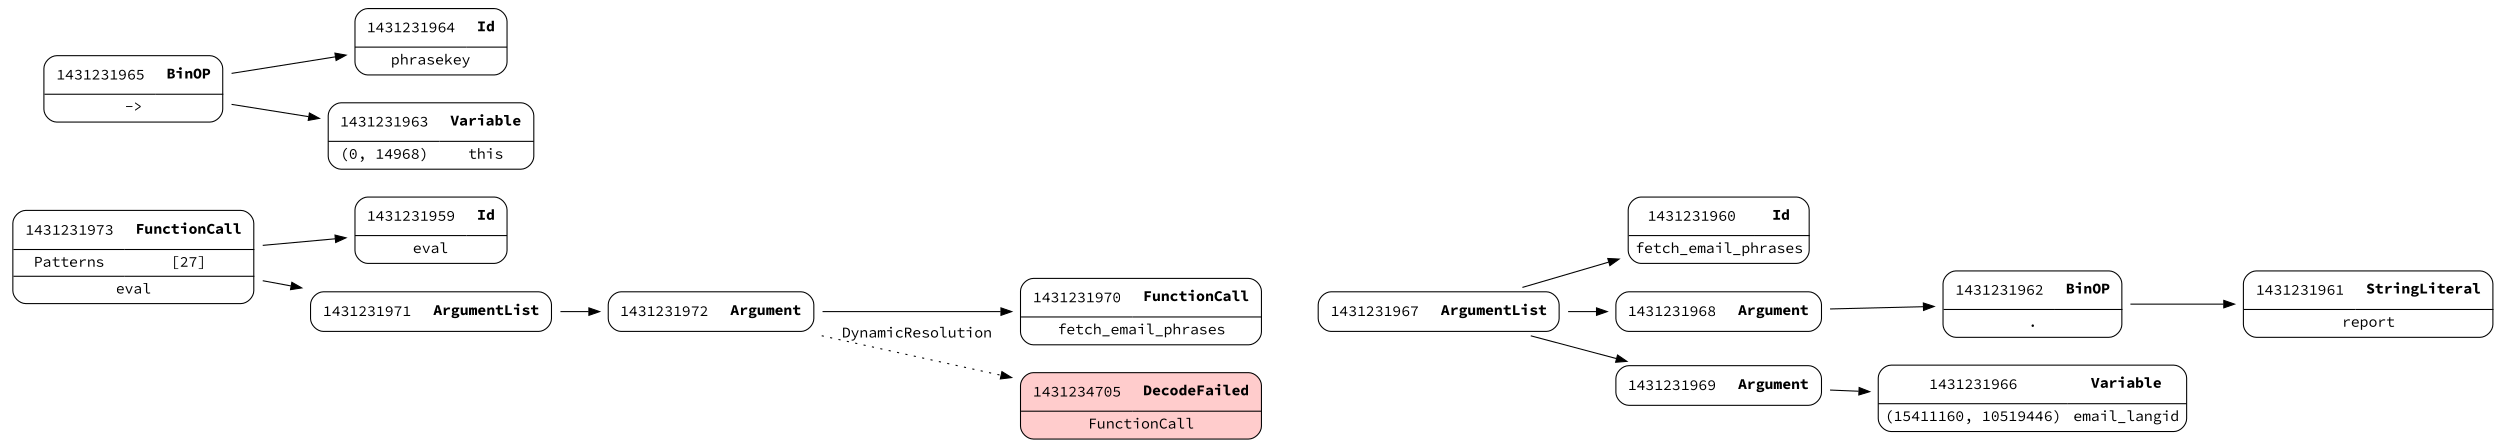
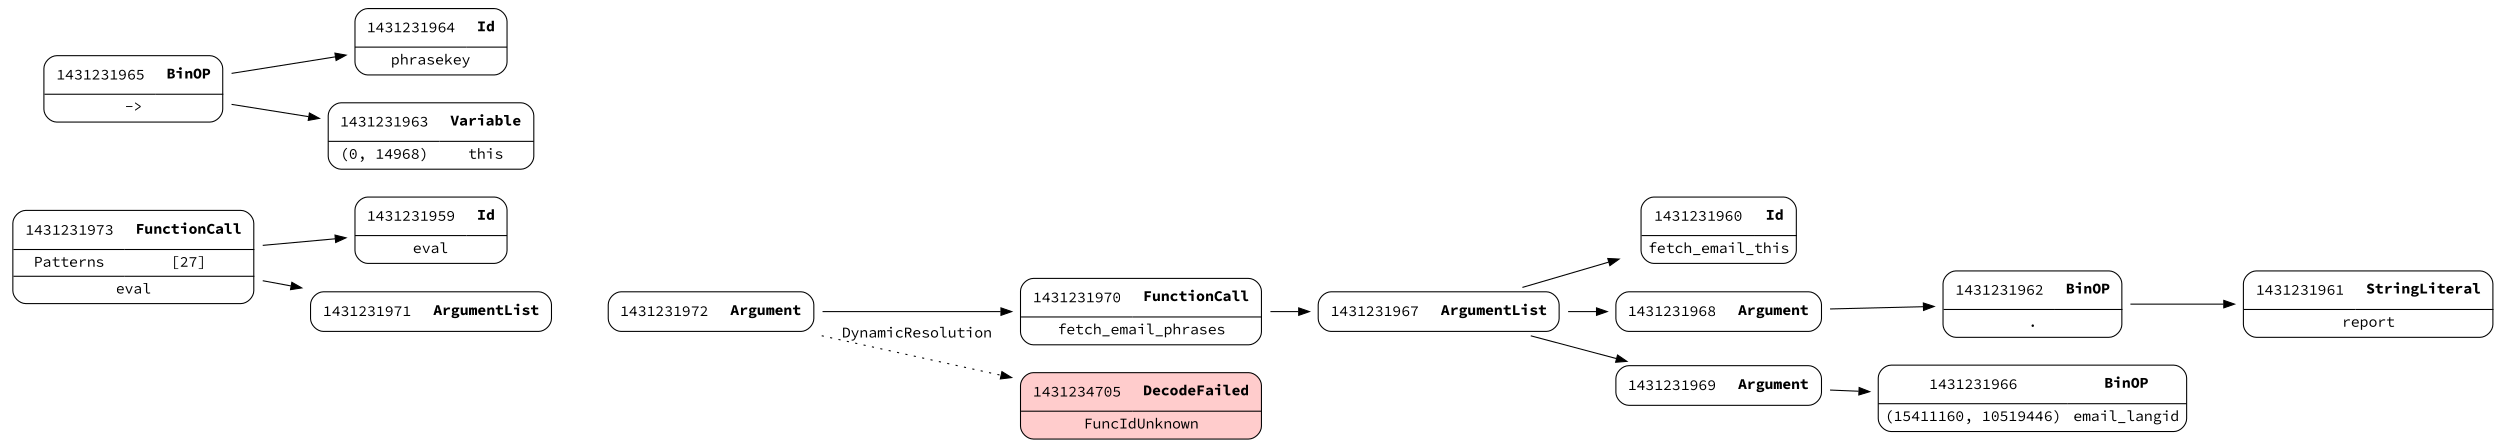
node "1431231960": text "fetch_email_phrases" -> "fetch_email_this"
edge "1431231971" -> "1431231972": removed
edge "1431231970" -> "1431231967": added
node "1431231966": text "Variable" -> "BinOP"
node "1431234705": text "FunctionCall" -> "FuncIdUnknown"
